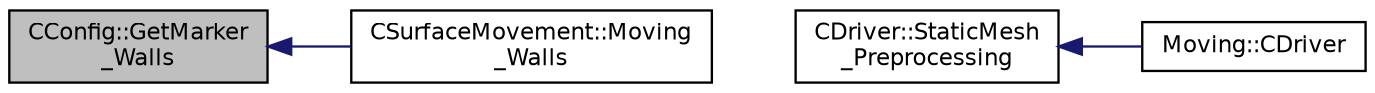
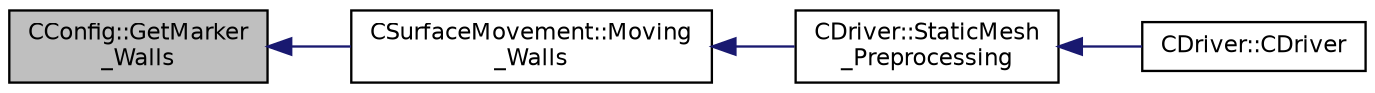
edge "CDriver::StaticMesh _Preprocessing" -> "CSurfaceMovement::Moving _Walls": added
node "Moving::CDriver": label "Moving::CDriver" -> "CDriver::CDriver"
